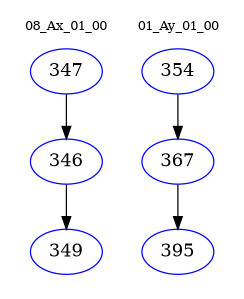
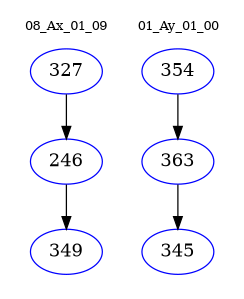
cluster "08_Ax_01_00": label "08_Ax_01_00" -> "08_Ax_01_09"
node "347": label "347" -> "327"
node "346": label "346" -> "246"
node "367": label "367" -> "363"
node "395": label "395" -> "345"
